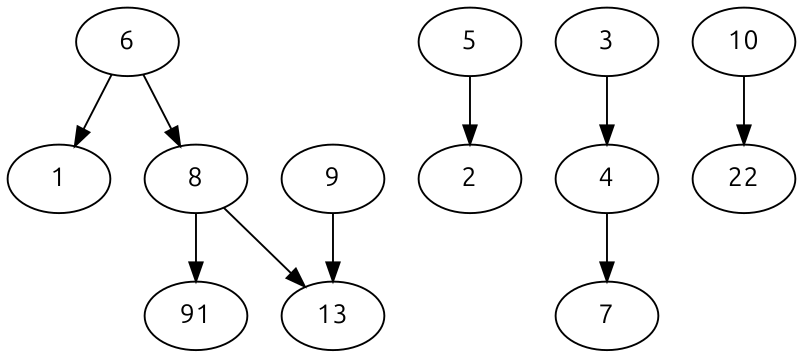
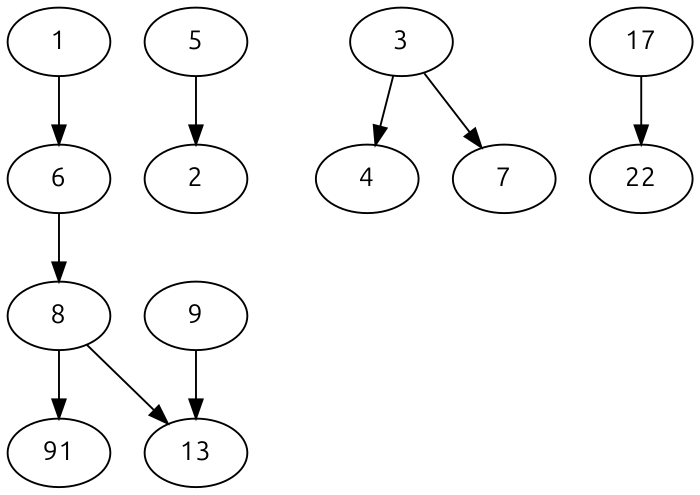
node "10": label "10" -> "17"
edge "6" -> "1": reversed
edge "4" -> "7": now "3" -> "7"
